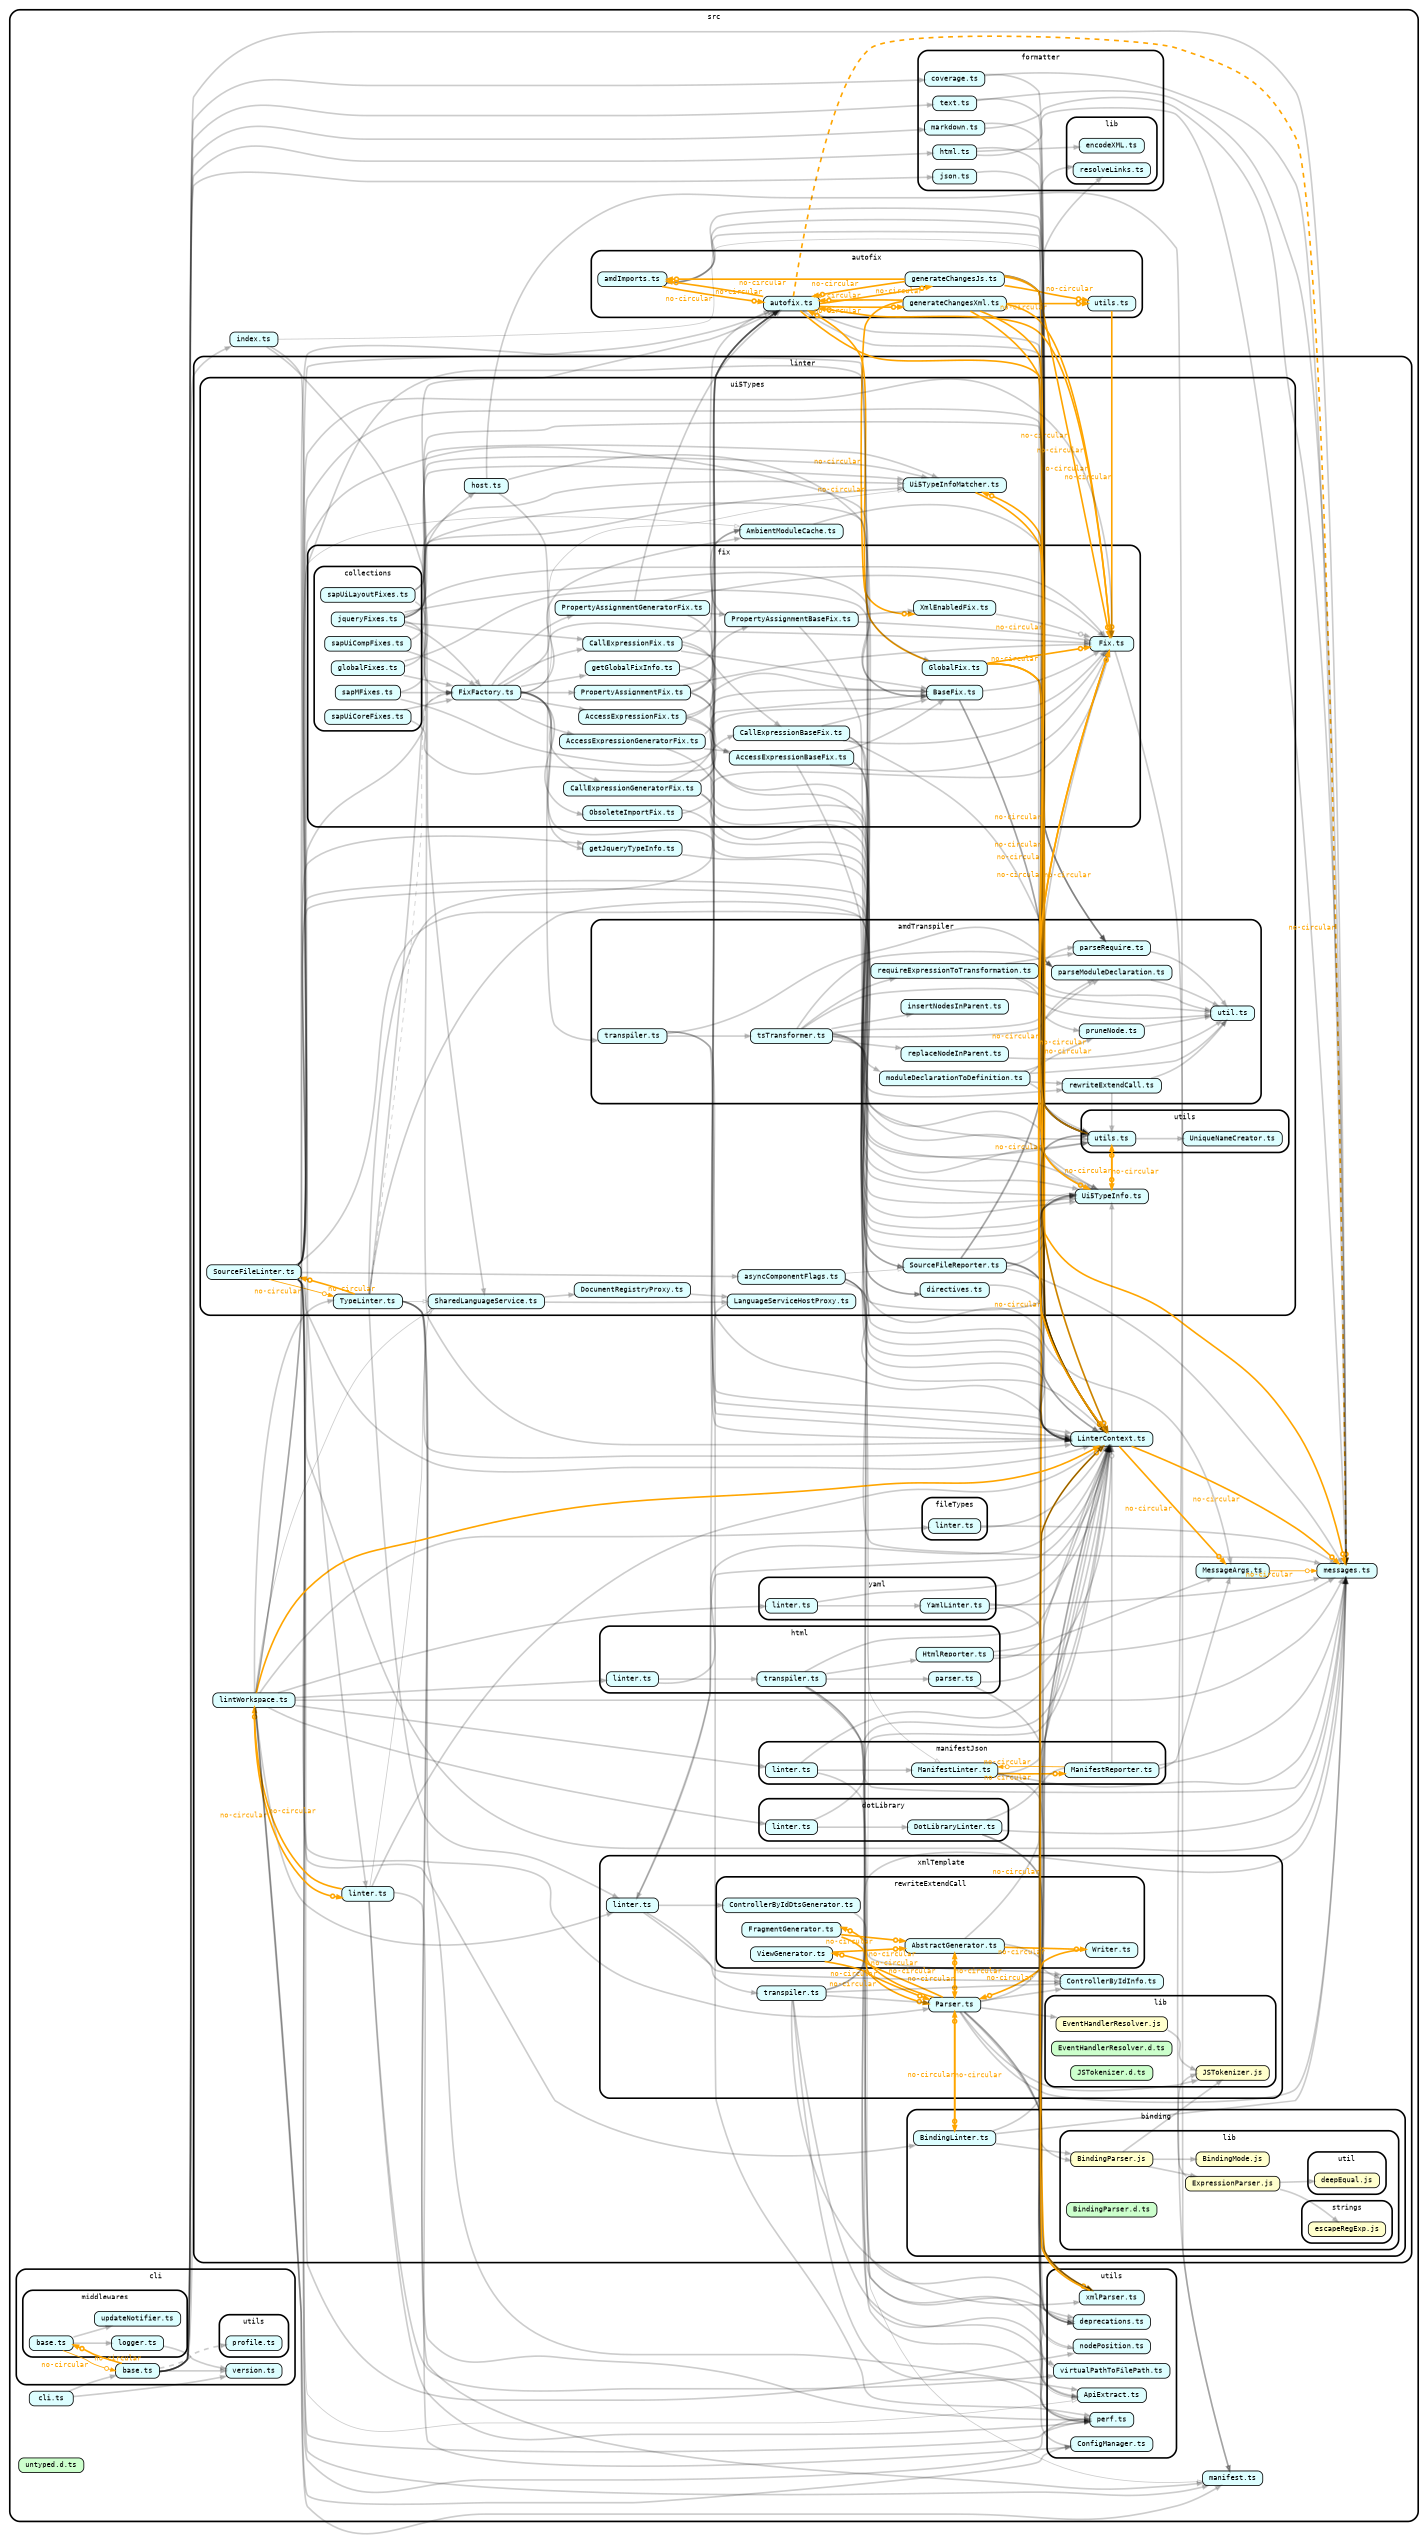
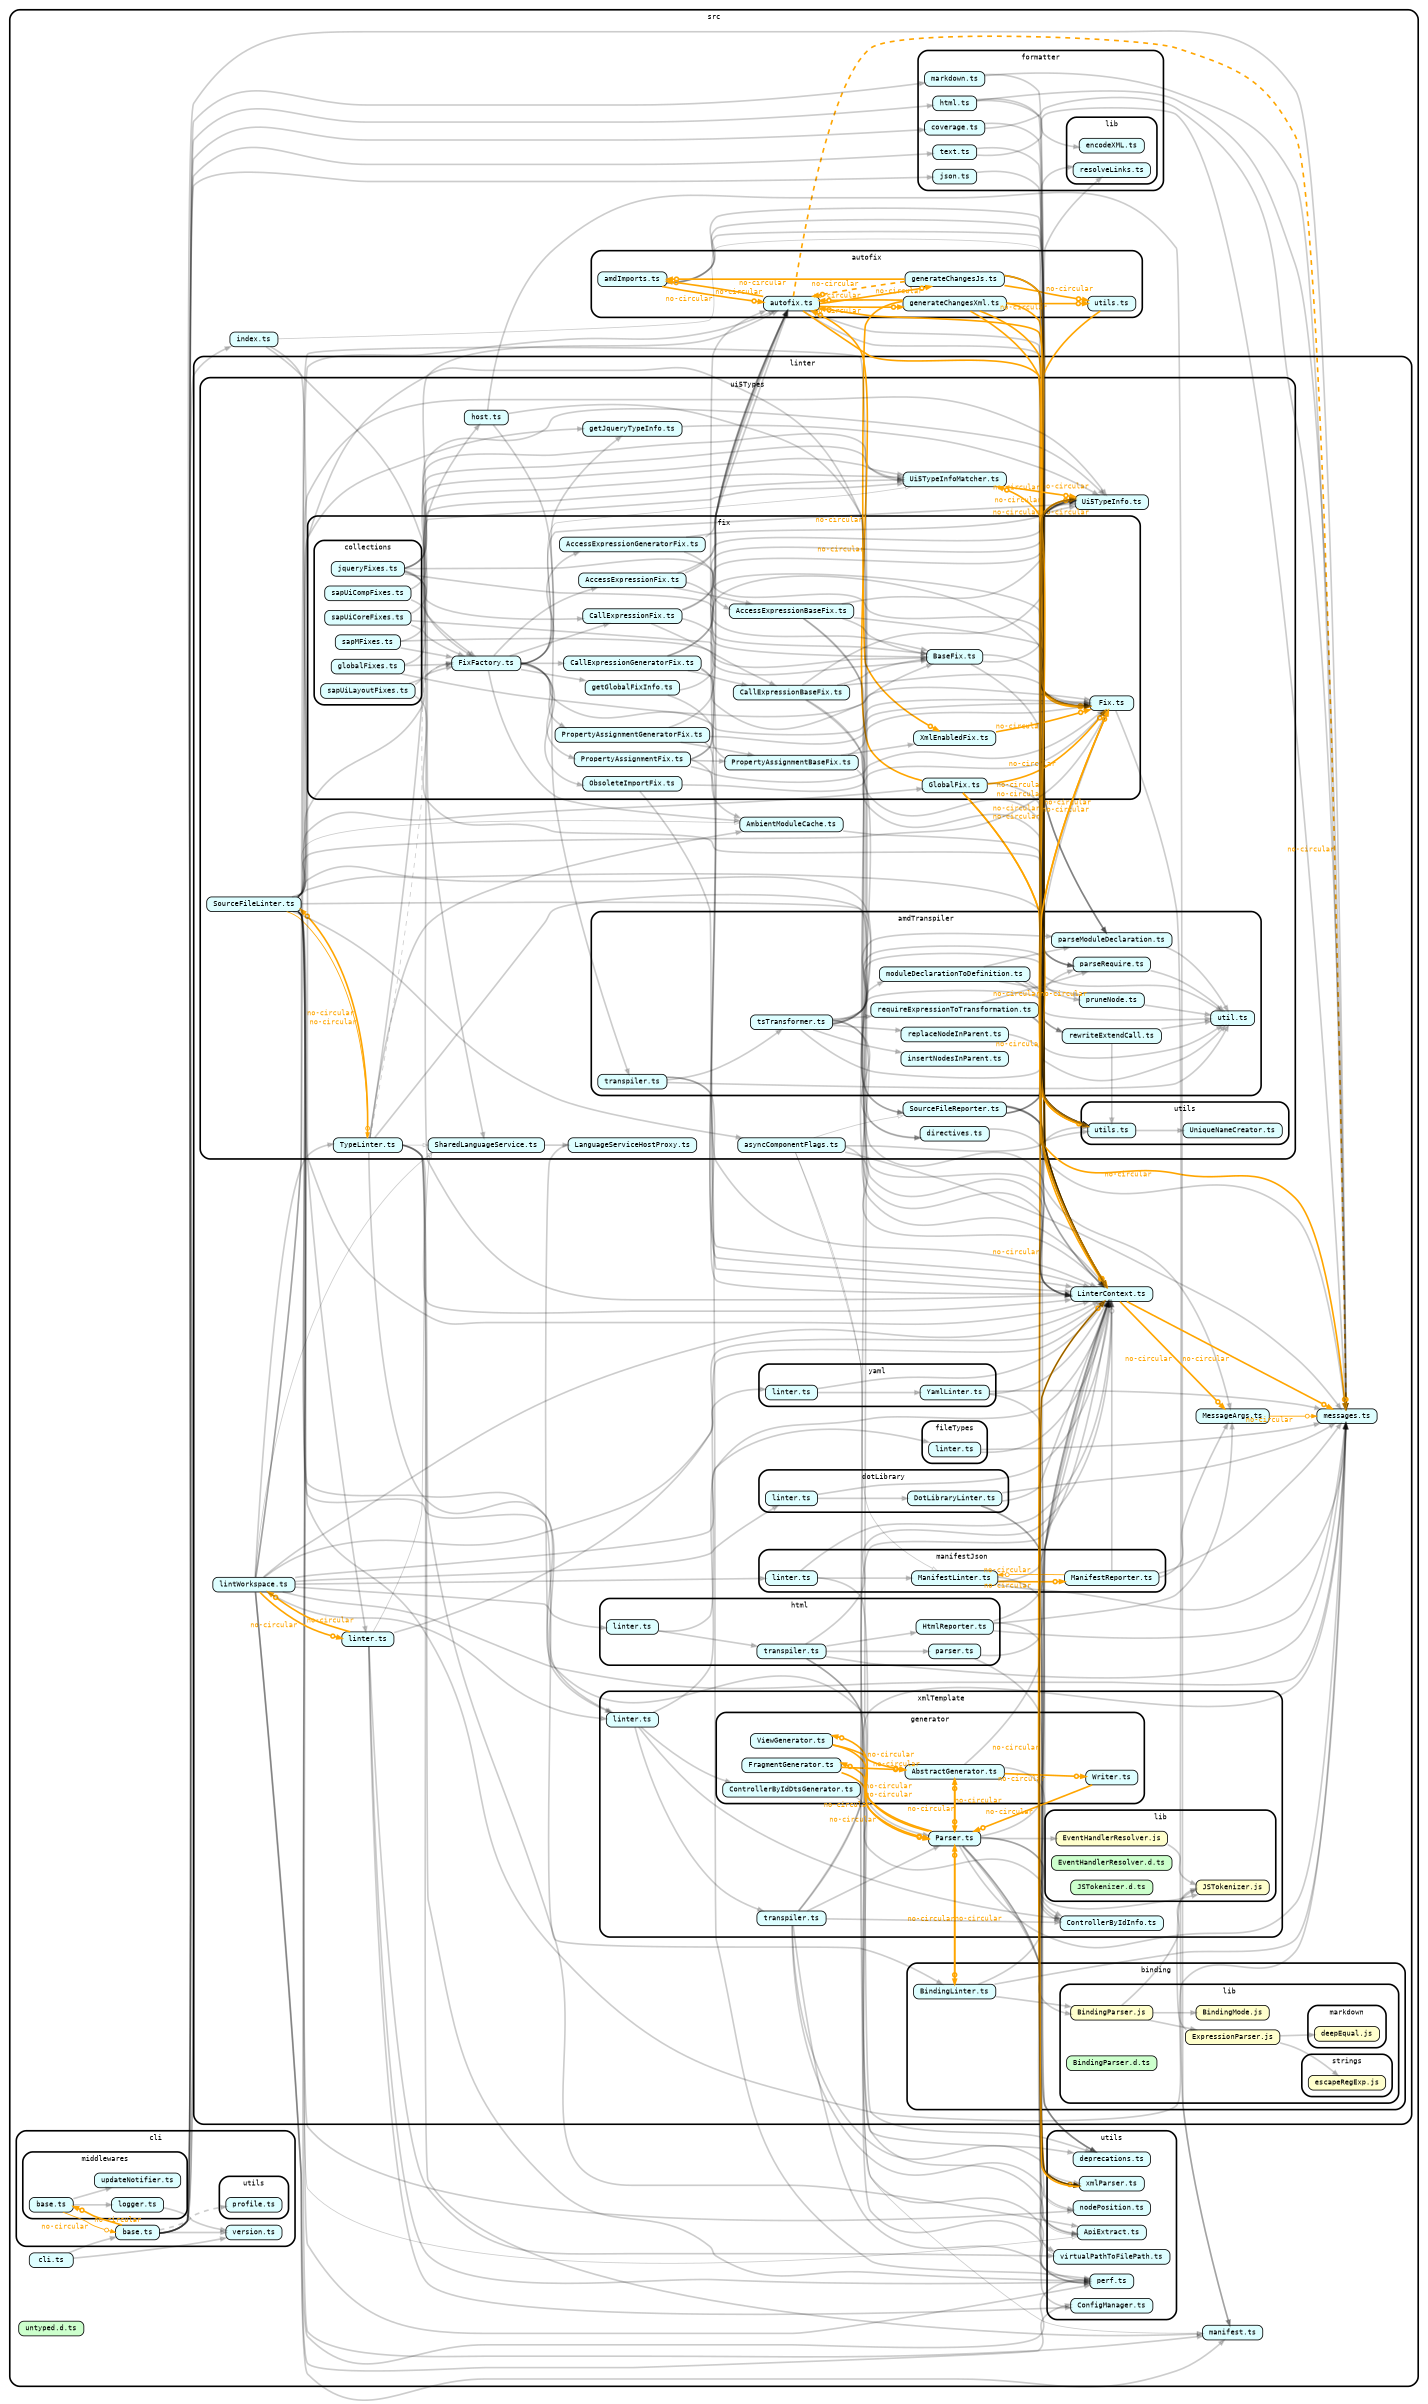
edge "generateChangesJs.ts" -> "autofix.ts": style solid -> dashed
edge "sapUiCoreFixes.ts" -> "Ui5TypeInfoMatcher.ts": added
edge "XmlEnabledFix.ts" -> "Fix.ts": color #00000033 -> orange
node "DocumentRegistryProxy.ts": removed
edge "lintWorkspace.ts" -> "LinterContext.ts": color orange -> #00000033
cluster "rewriteExtendCall": label "rewriteExtendCall" -> "generator"
edge "ManifestReporter.ts" -> "xmlParser.ts": now "HtmlReporter.ts" -> "xmlParser.ts"
cluster "util": label "util" -> "markdown"
